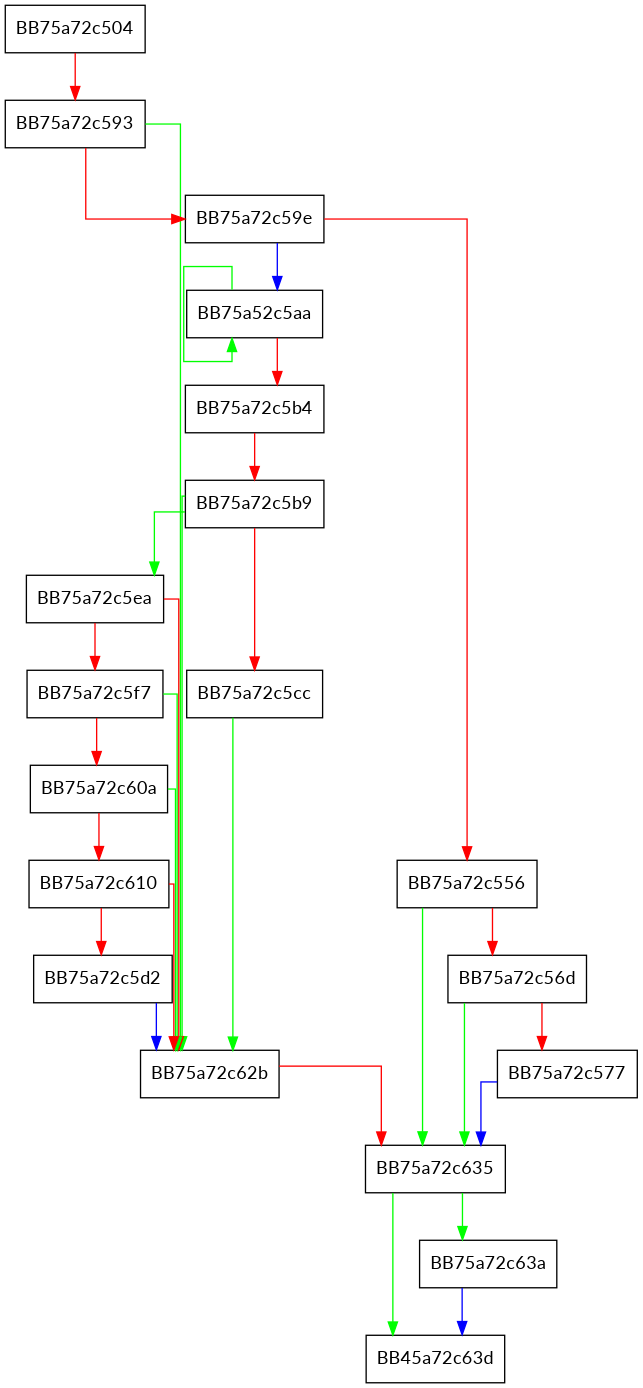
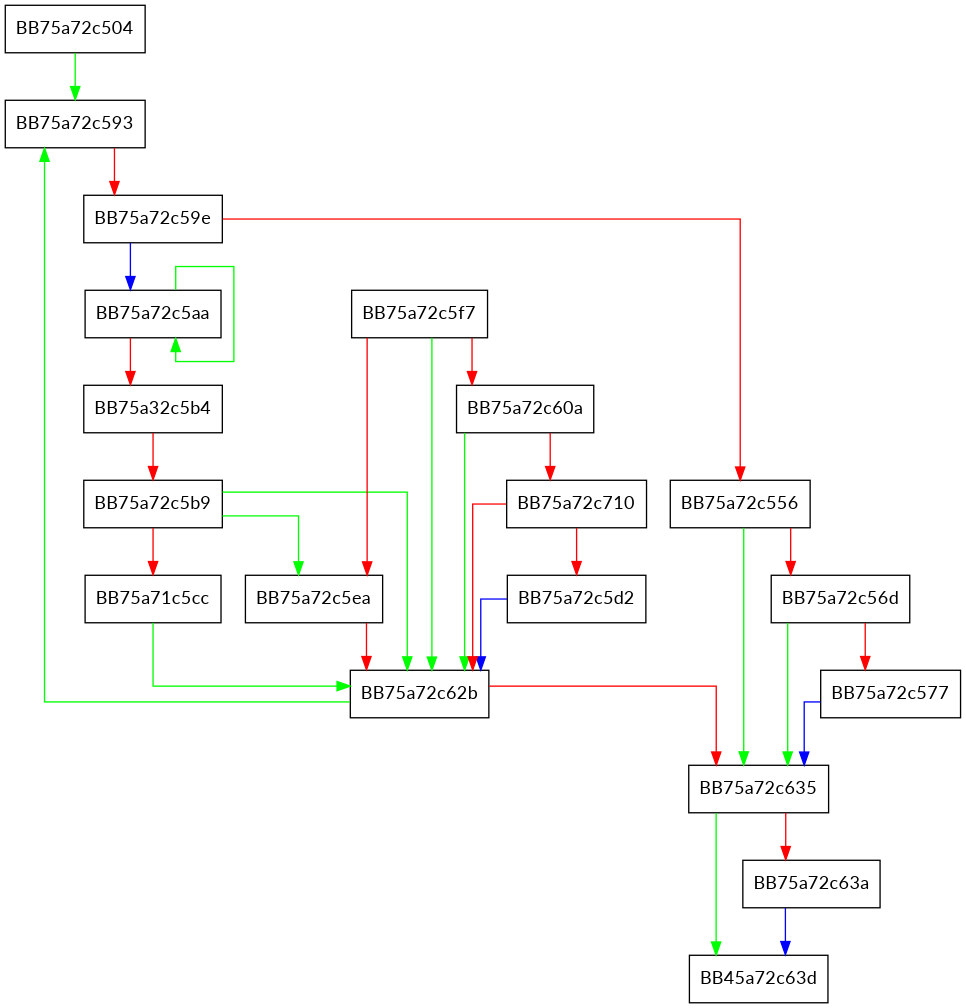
edge "BB75a72c504" -> "BB75a72c593": color red -> green
node "BB75a52c5aa": label "BB75a52c5aa" -> "BB75a72c5aa"
node "BB75a72c5b4": label "BB75a72c5b4" -> "BB75a32c5b4"
edge "BB75a72c593" -> "BB75a72c62b": reversed
edge "BB75a72c5ea" -> "BB75a72c5f7": reversed
node "BB75a72c5cc": label "BB75a72c5cc" -> "BB75a71c5cc"
node "BB75a72c610": label "BB75a72c610" -> "BB75a72c710"
edge "BB75a72c635" -> "BB75a72c63a": color green -> red
